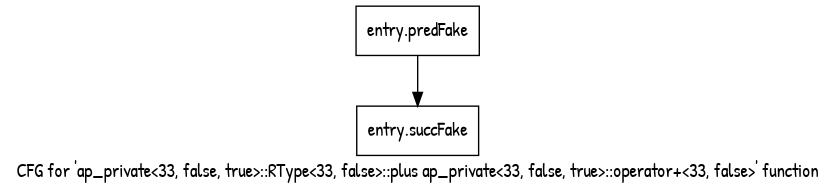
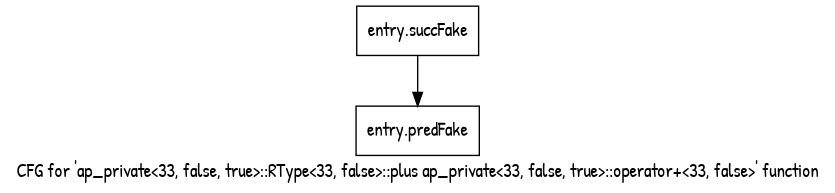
edge "entry.predFake" -> "entry.succFake": reversed
